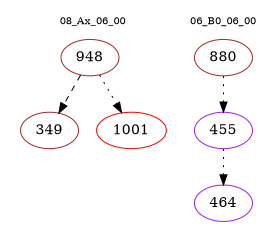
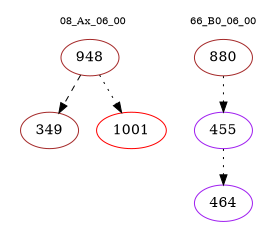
cluster "06_B0_06_00": label "06_B0_06_00" -> "66_B0_06_00"
